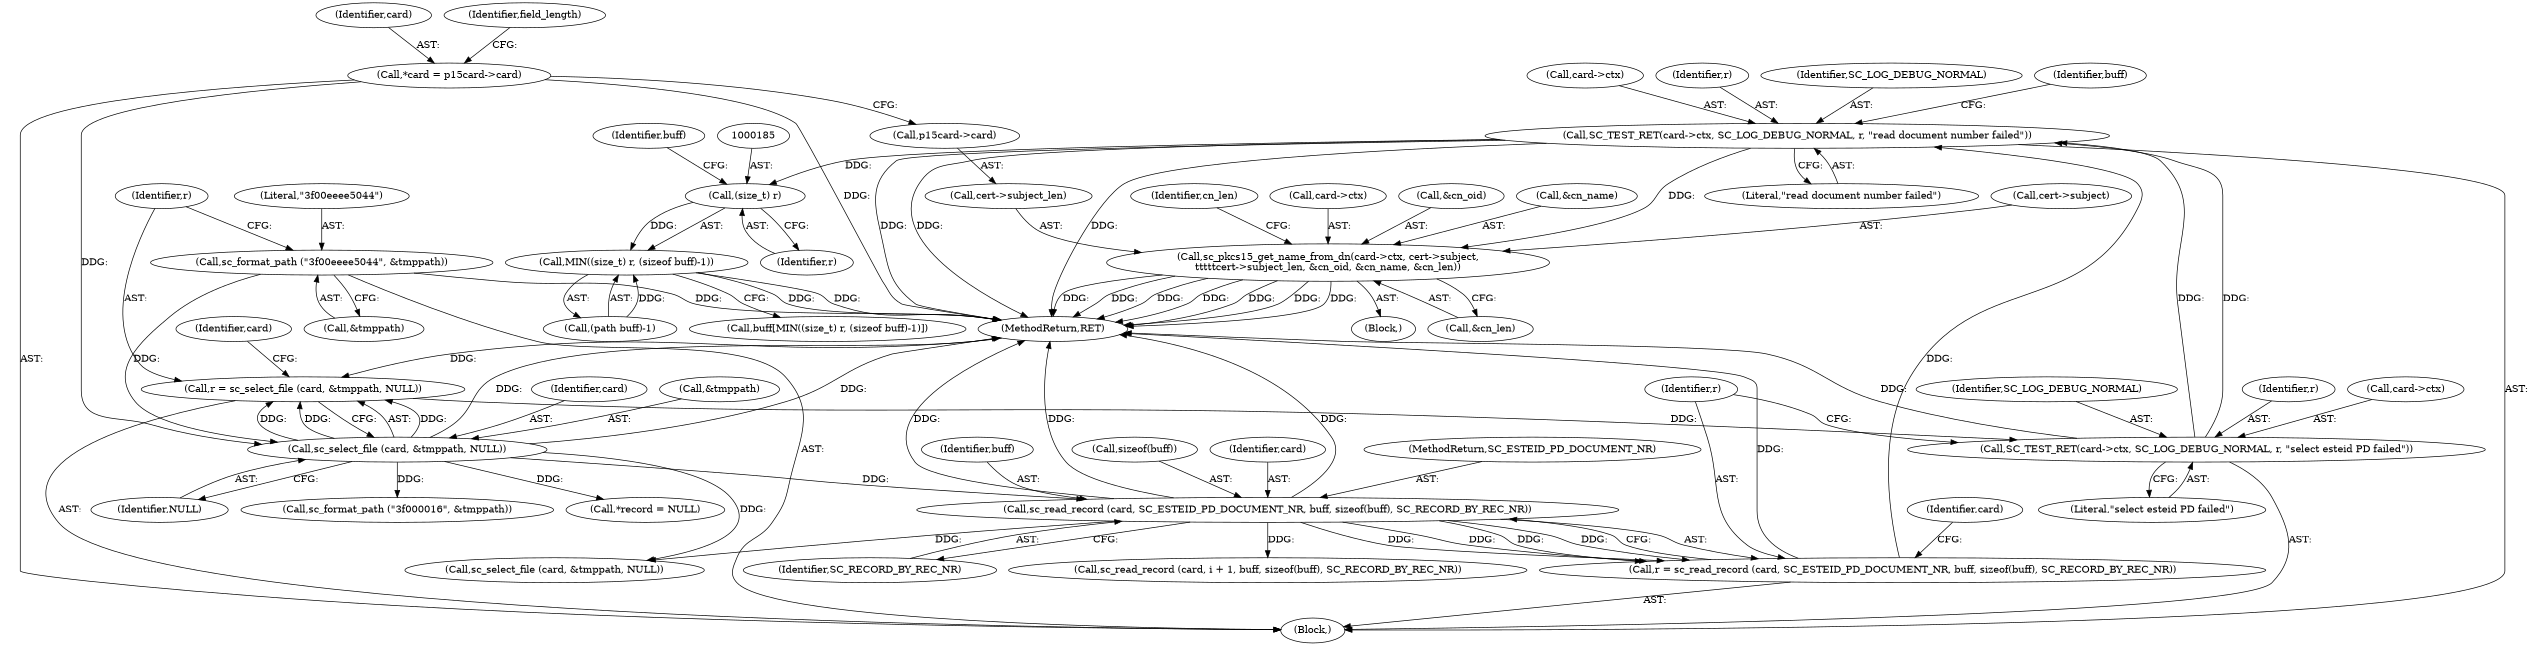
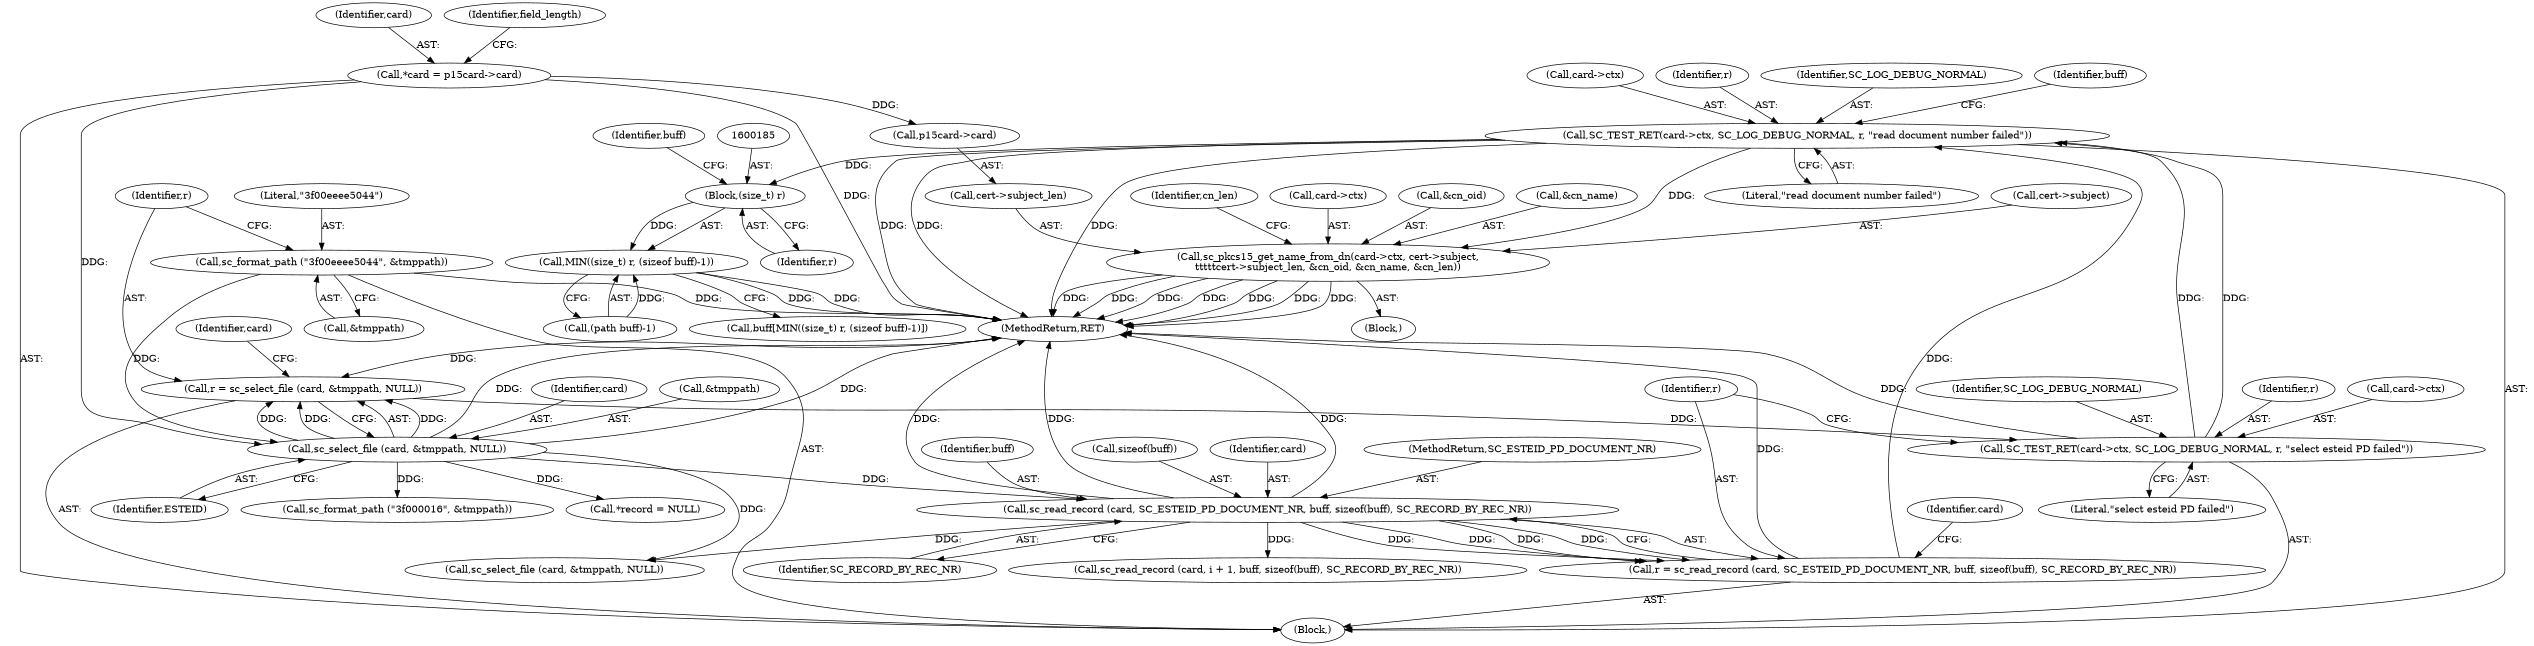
edge "(Call,*card = p15card->card)" -> "(Call,p15card->card)": label "CFG: " -> "DDG: "
node "1000185": label "1000185" -> "1600185"
node "(Call,(size_t) r)": label "(Call,(size_t) r)" -> "(Block,(size_t) r)"
edge "(Call,MIN((size_t) r, (sizeof buff)-1))" -> "(Call,(path buff)-1)": label "AST: " -> "CFG: "
node "(Call,&cn_len)": removed
node "(Identifier,NULL)": label "(Identifier,NULL)" -> "(Identifier,ESTEID)"
